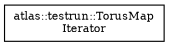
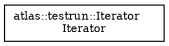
node "atlas::testrun::TorusMap Iterator": label "atlas::testrun::TorusMap Iterator" -> "atlas::testrun::Iterator Iterator"
